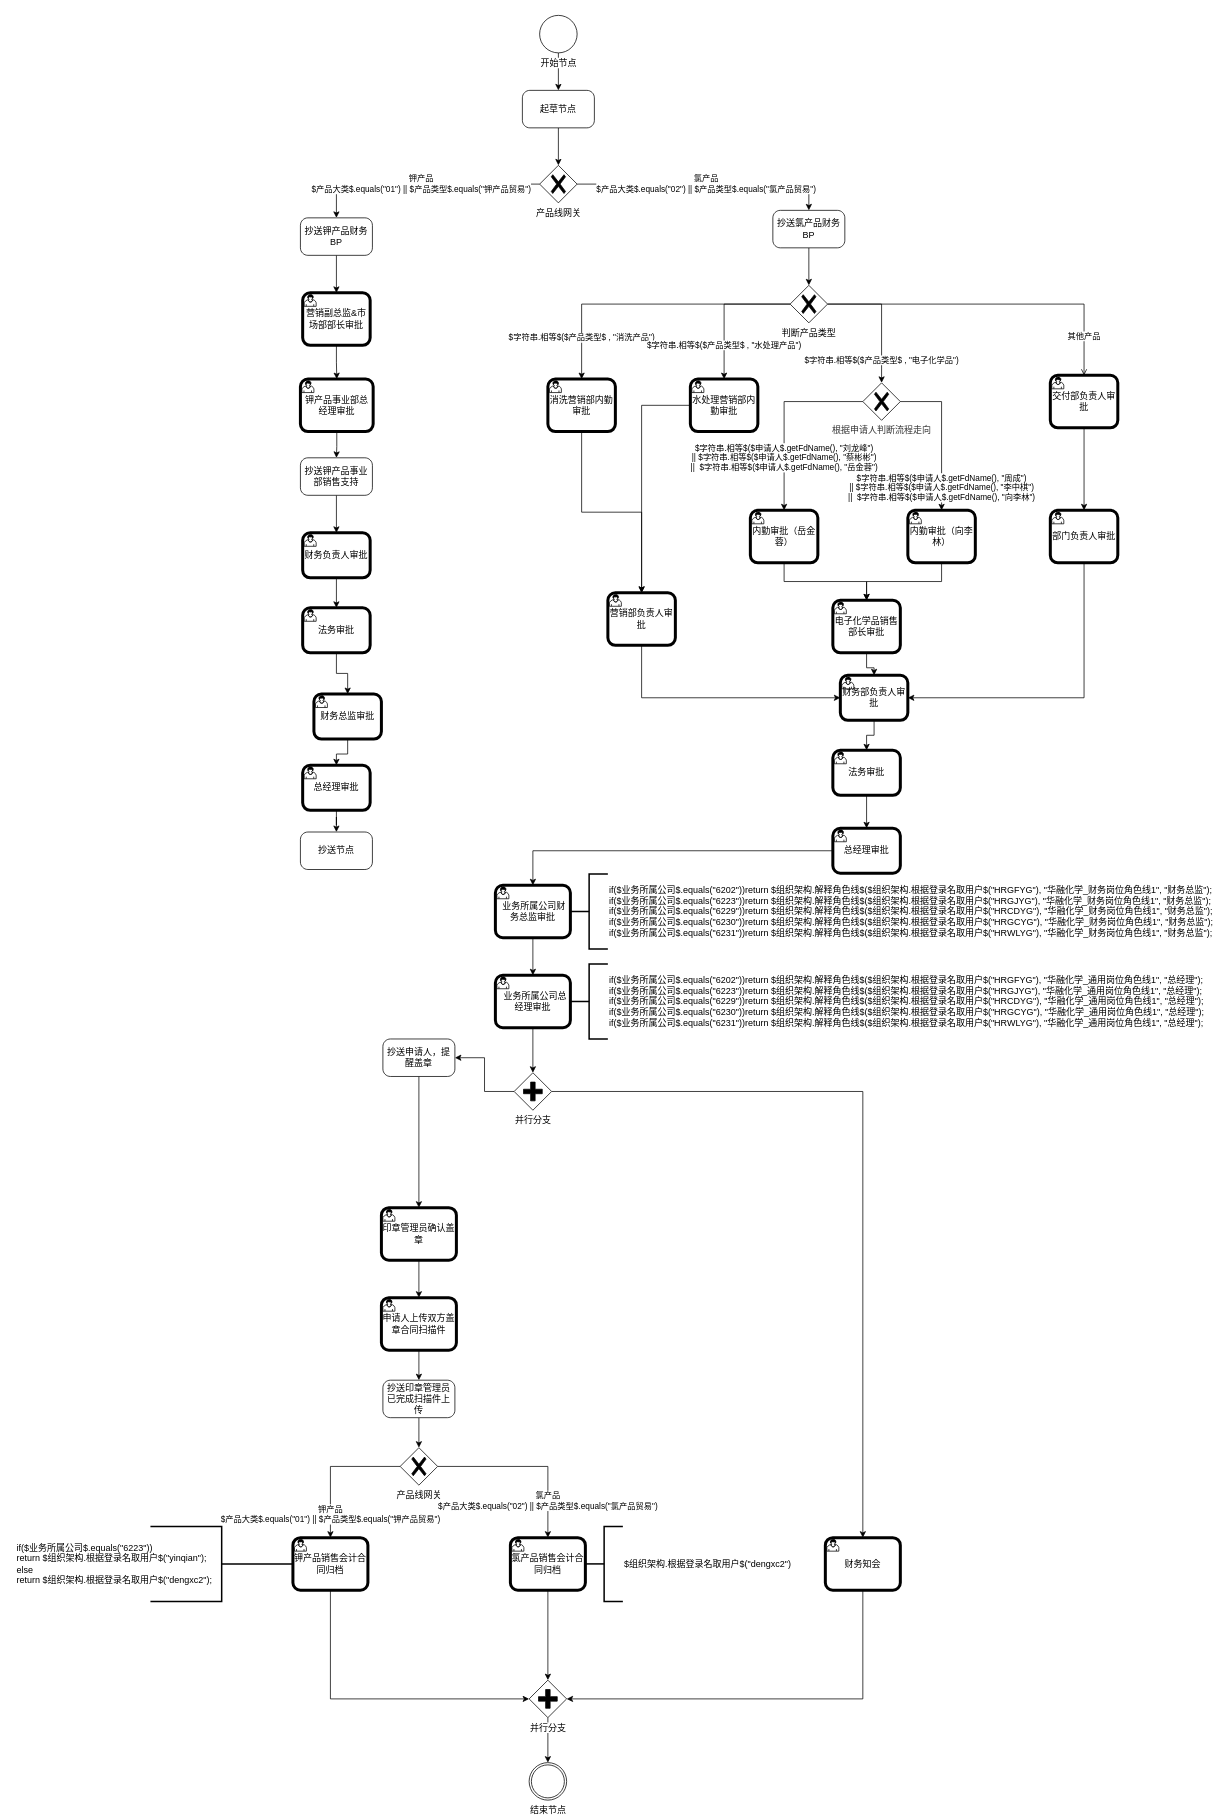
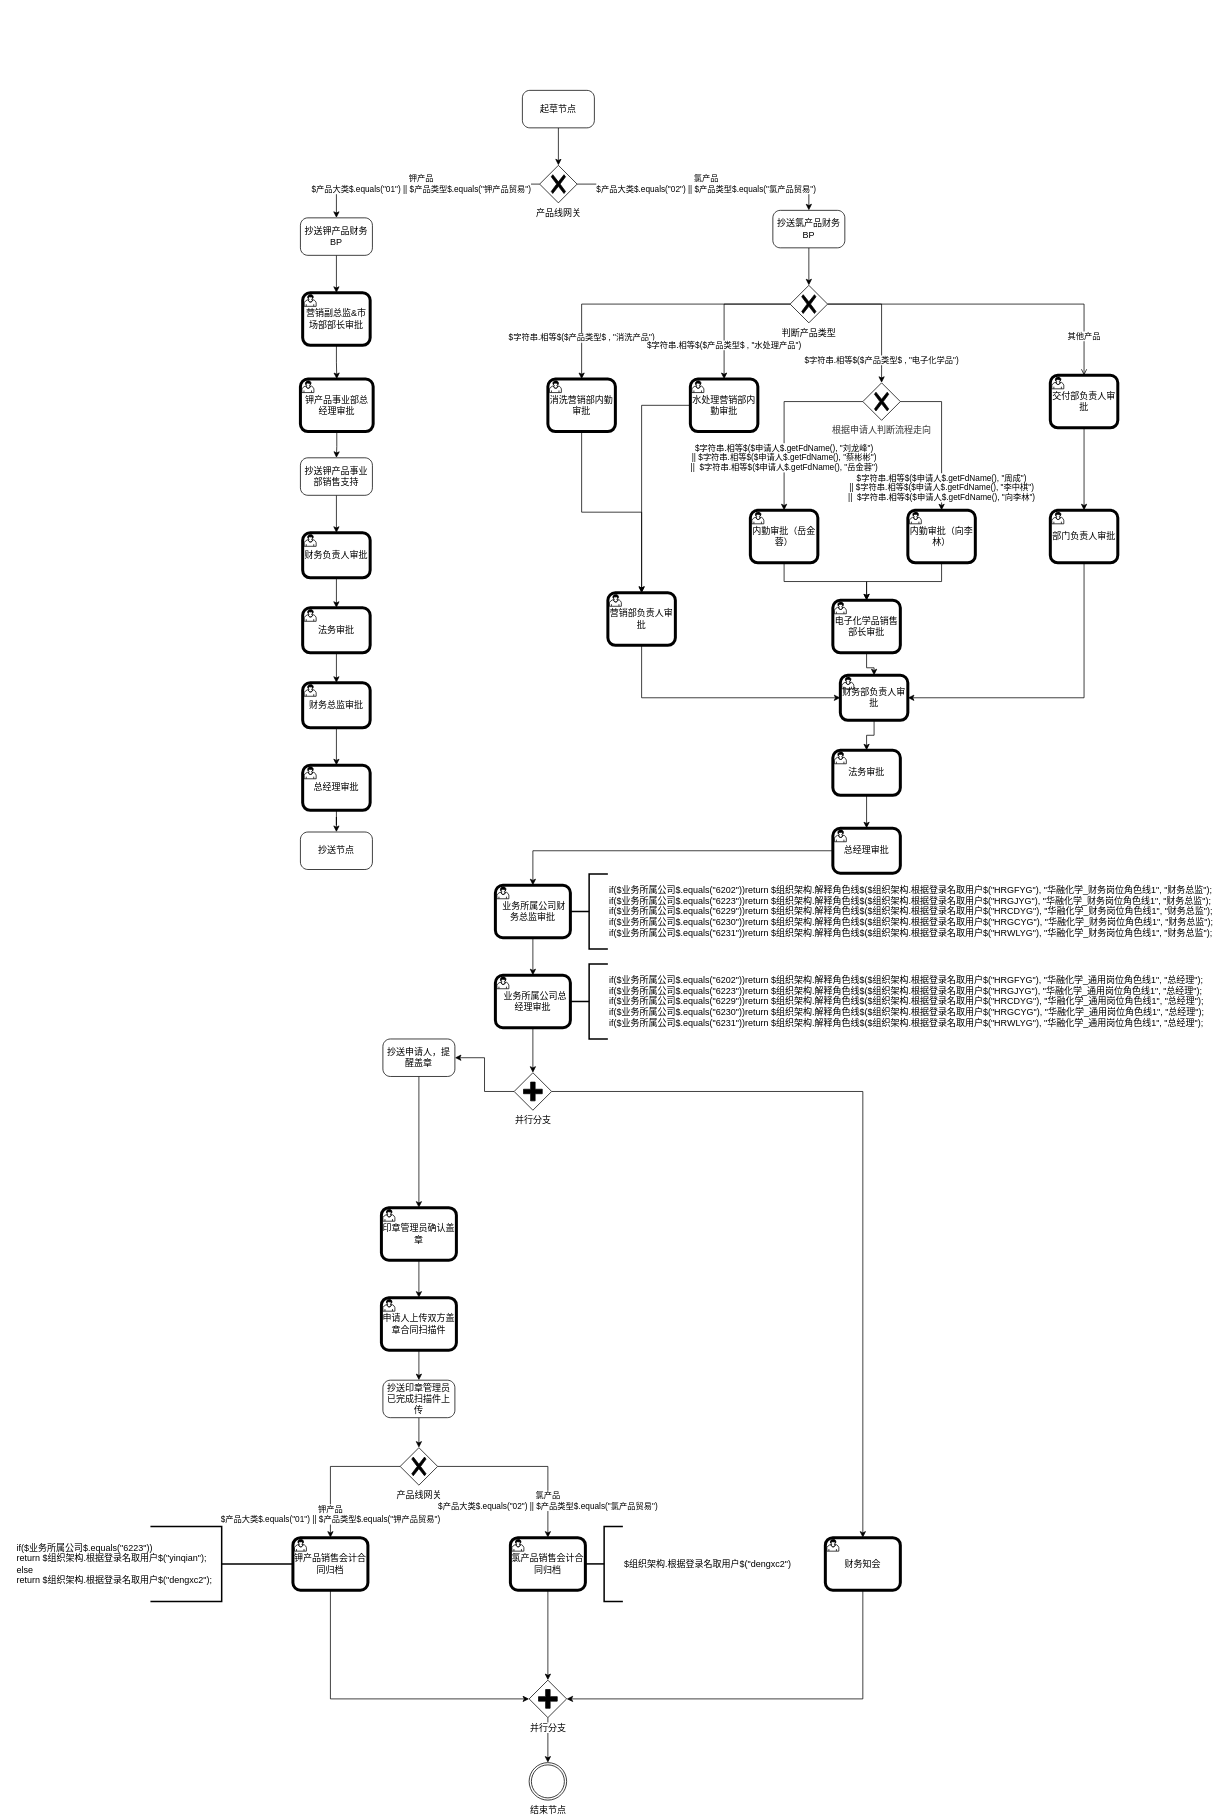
node "开始节点": removed
edge "开始节点" -> "起草节点": removed
node "财务总监审批": moved (348, 717) -> (336, 705)
